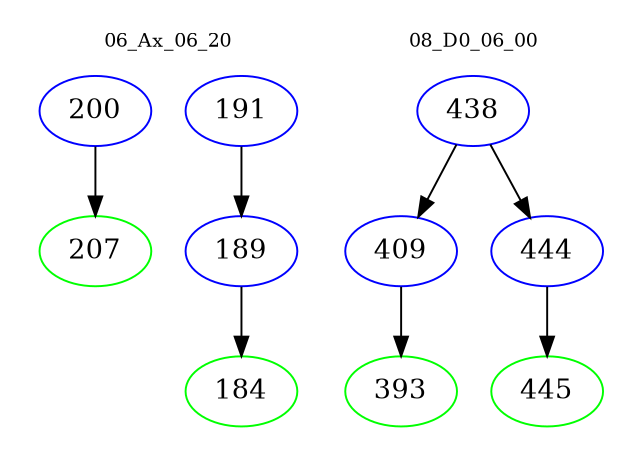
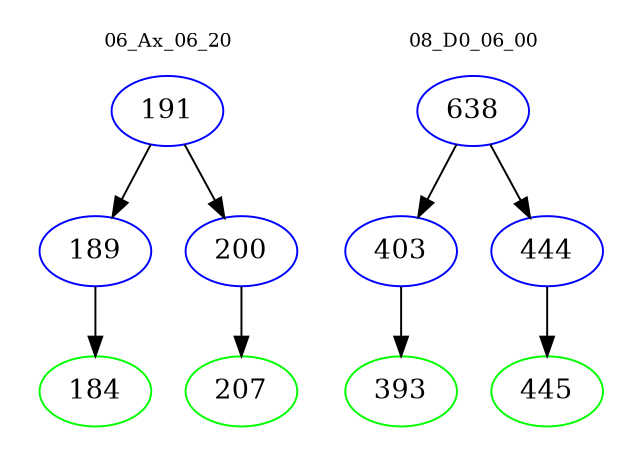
node "438": label "438" -> "638"
edge "191" -> "200": added
node "409": label "409" -> "403"
